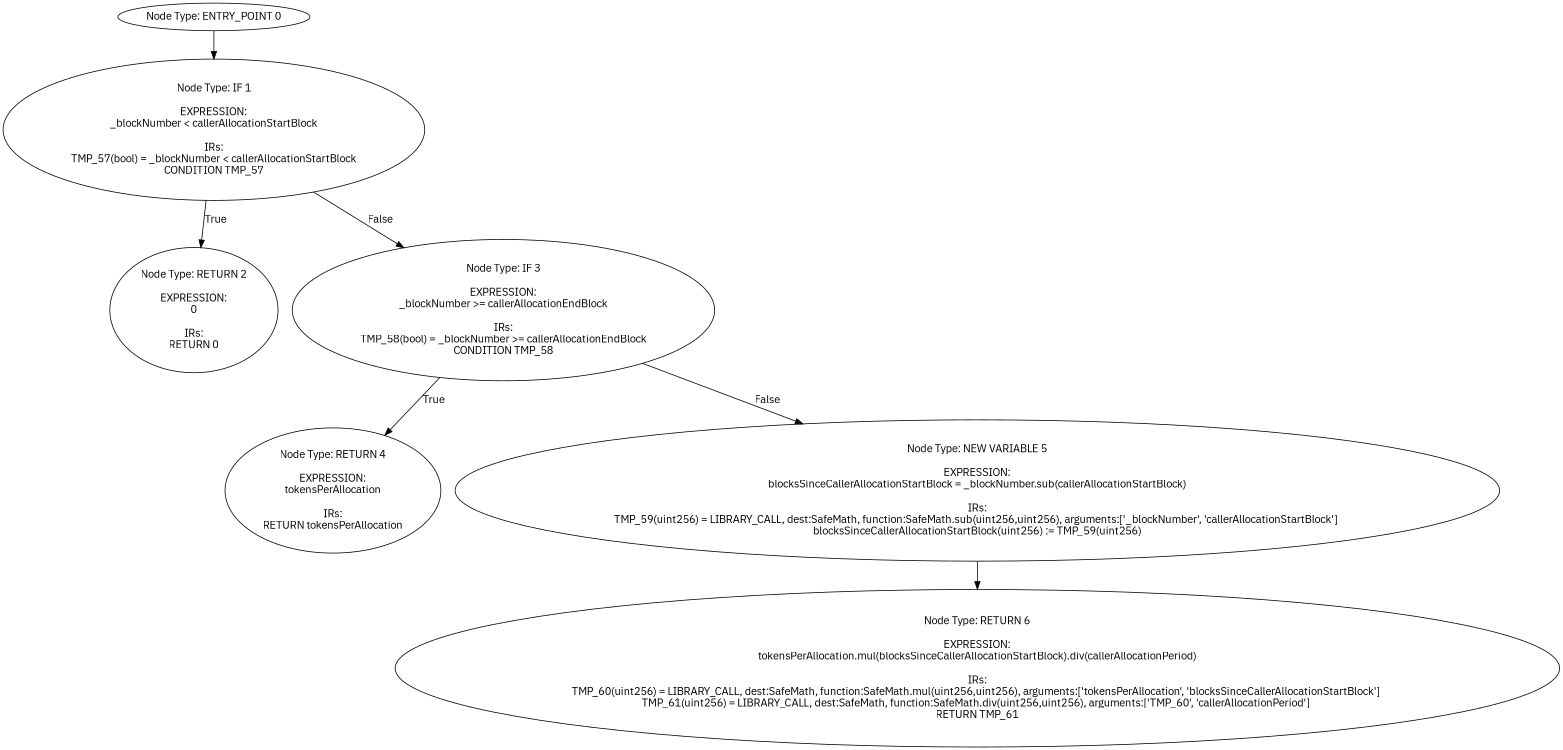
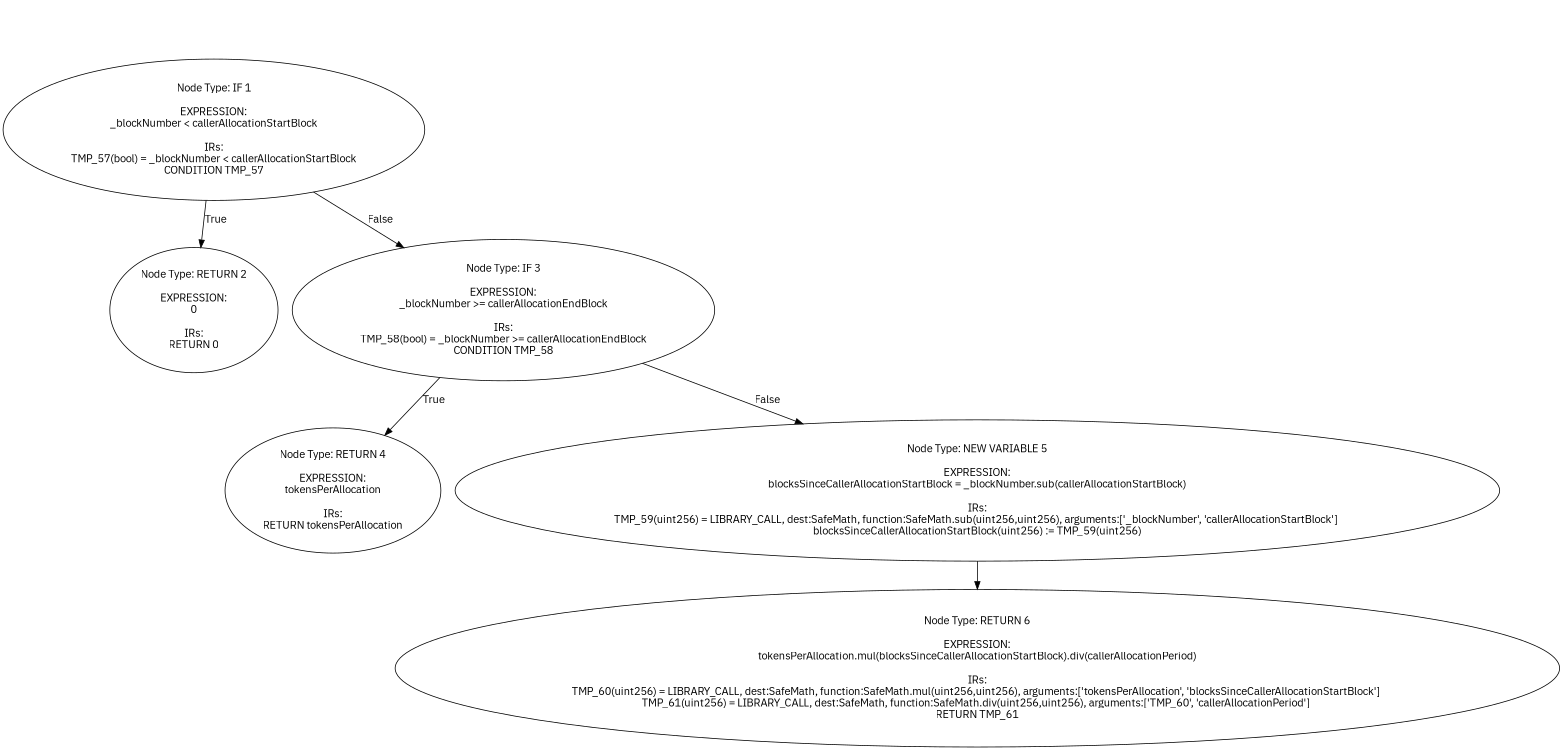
node "Node Type: ENTRY_POINT 0": removed
